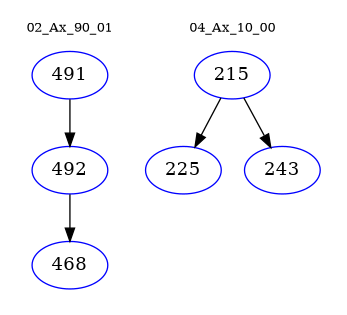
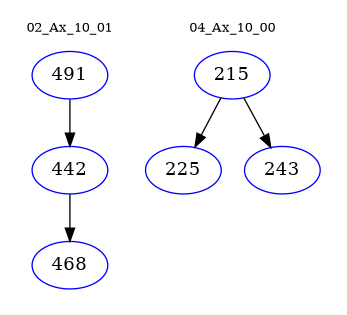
cluster "02_Ax_90_01": label "02_Ax_90_01" -> "02_Ax_10_01"
node "492": label "492" -> "442"
